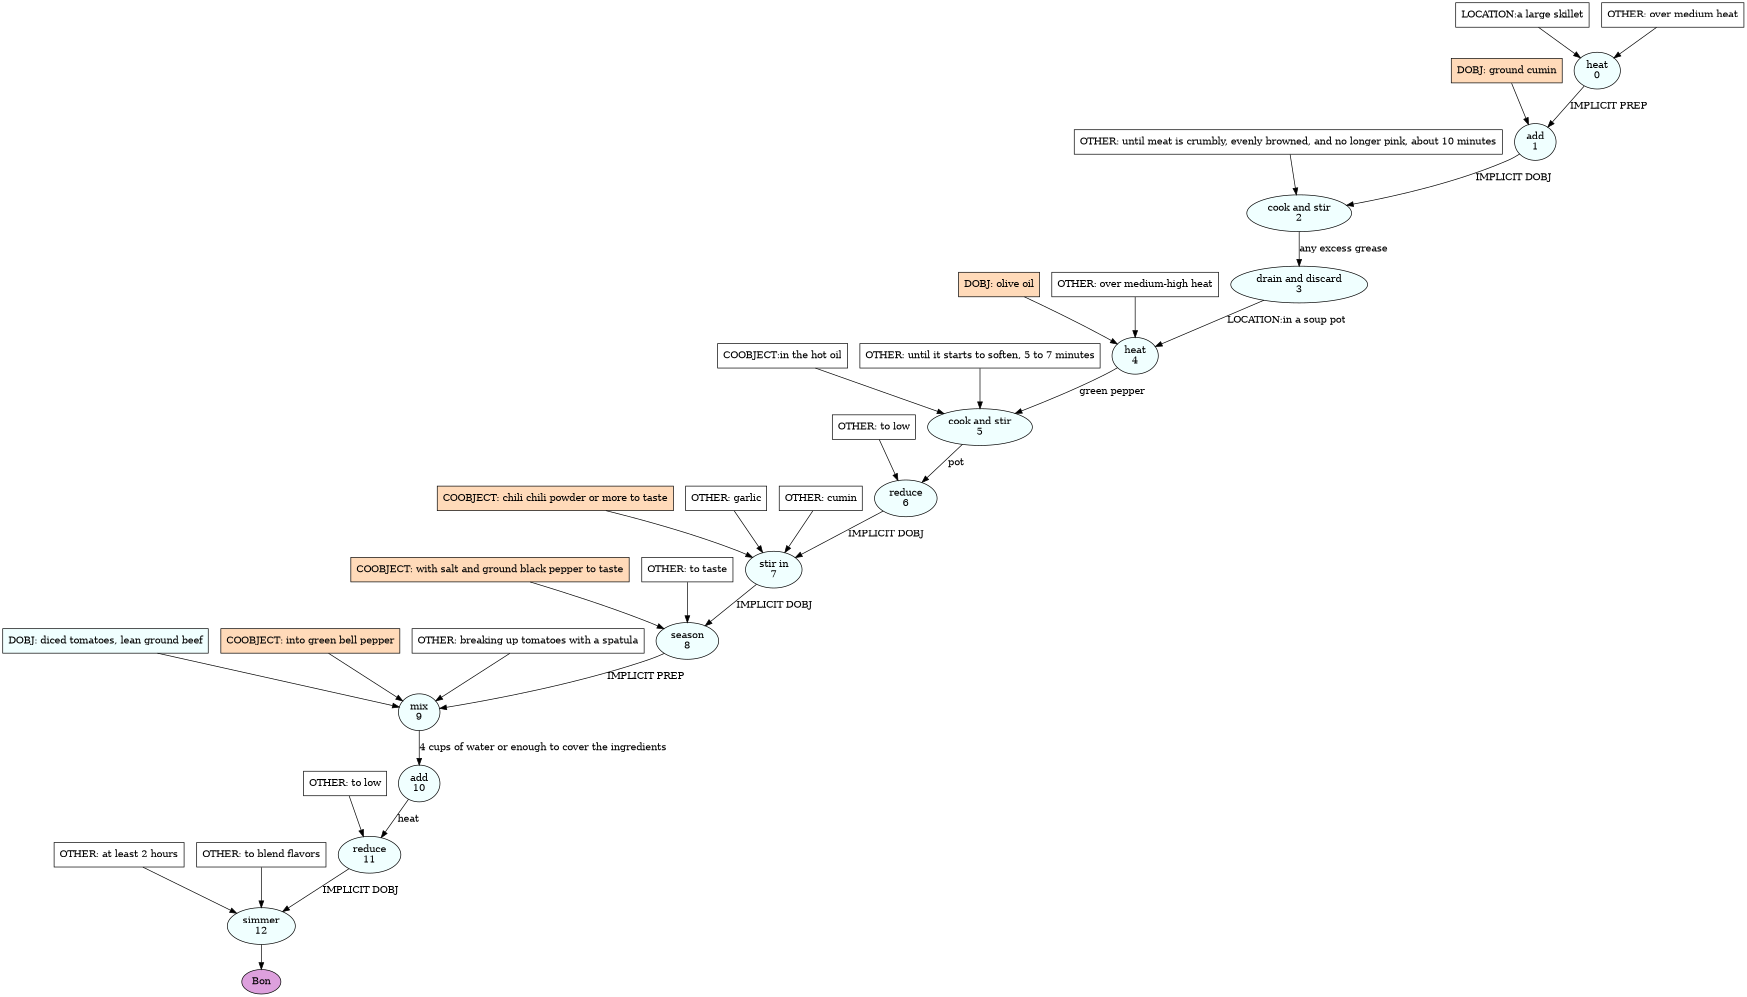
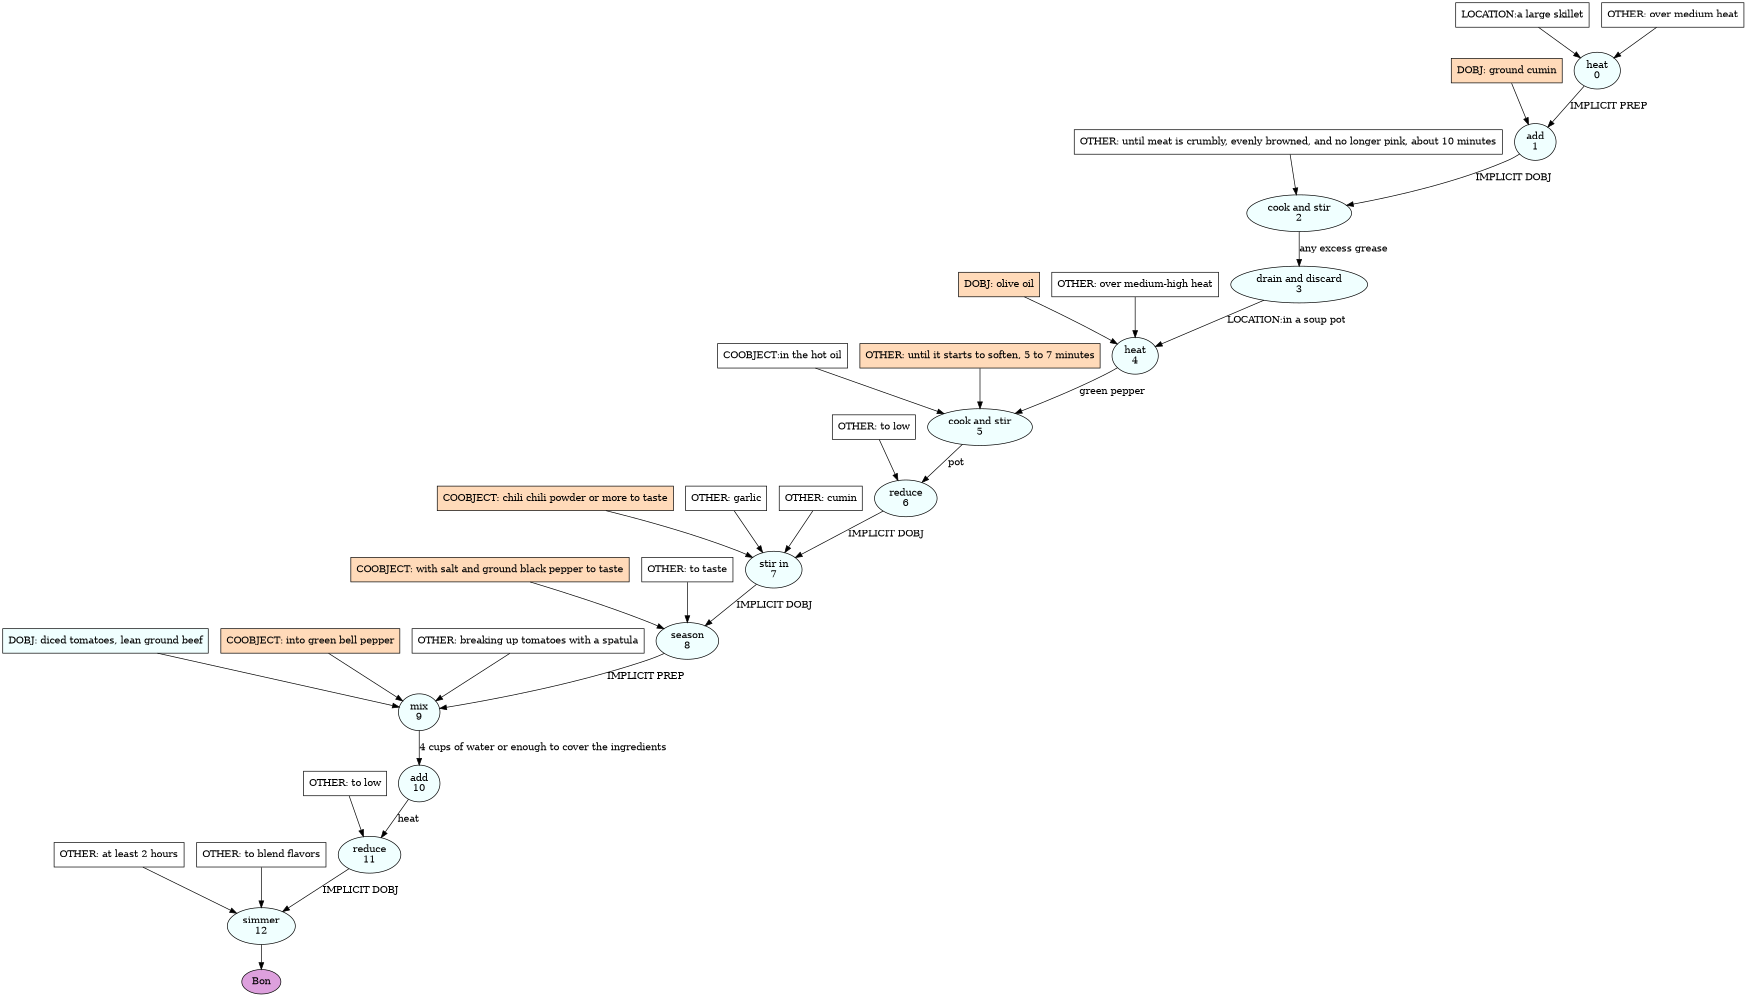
node "OTHER: until it starts to soften, 5 to 7 minutes": fillcolor white -> peachpuff
